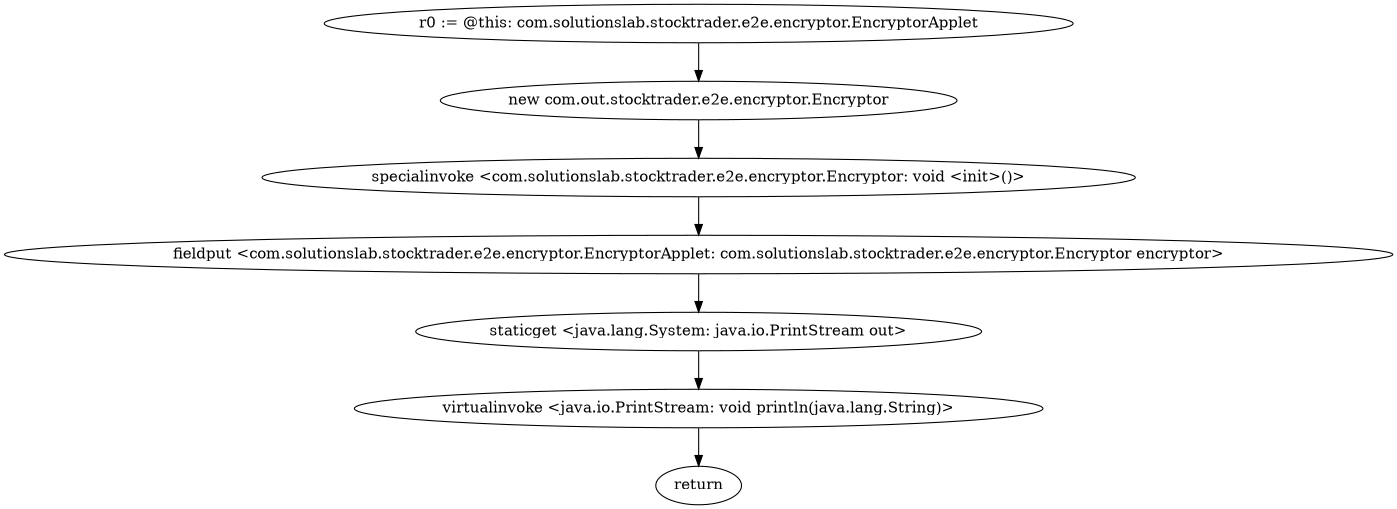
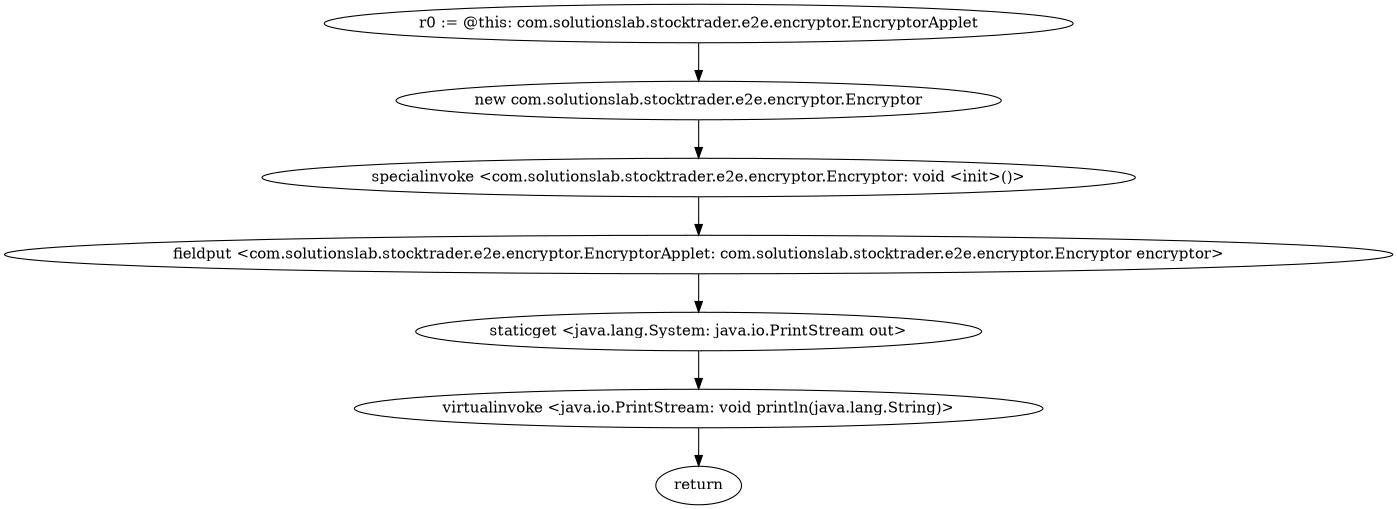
node "new com.out.stocktrader.e2e.encryptor.Encryptor": label "new com.out.stocktrader.e2e.encryptor.Encryptor" -> "new com.solutionslab.stocktrader.e2e.encryptor.Encryptor"
